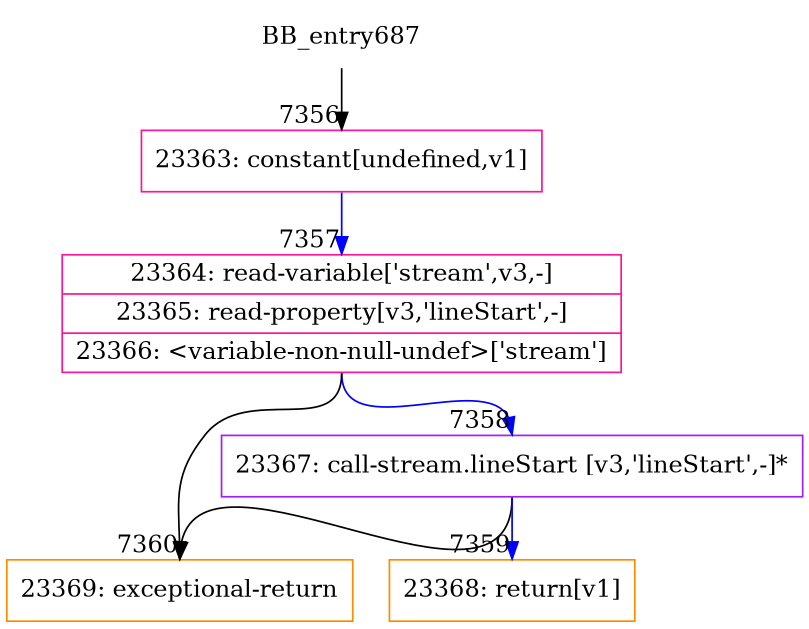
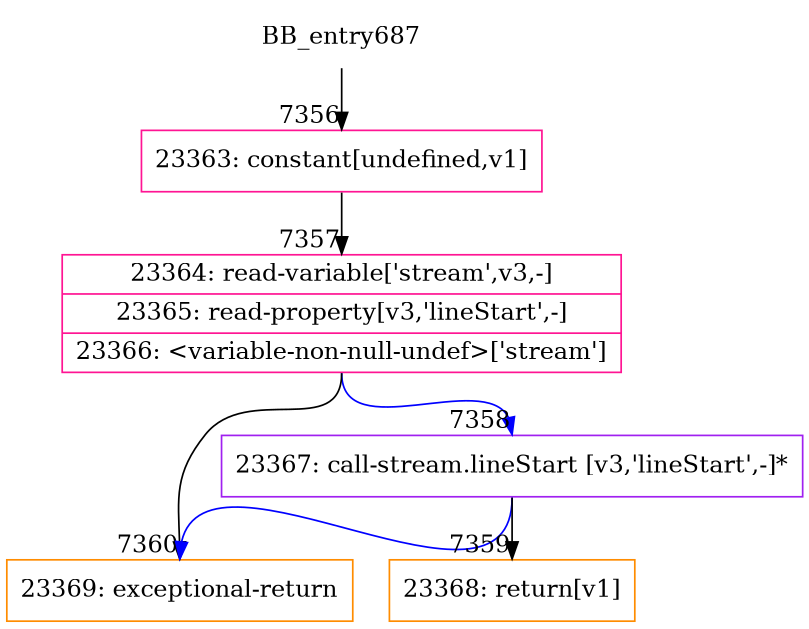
edge "23363: constant[undefined,v1]" -> "23364: read-variable['stream',v3,-]": color blue -> black
edge "23367: call-stream.lineStart [v3,'lineStart',-]*" -> "23368: return[v1]": color blue -> black
edge "23367: call-stream.lineStart [v3,'lineStart',-]*" -> "23369: exceptional-return": color black -> blue
